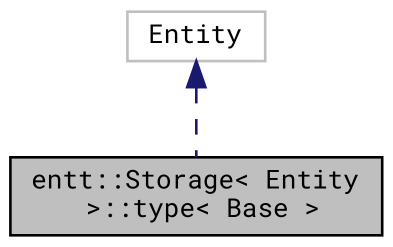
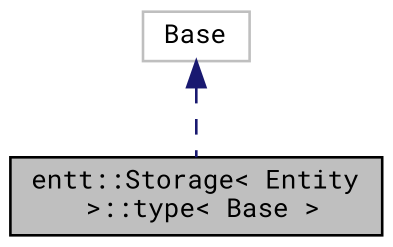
node "Entity": label "Entity" -> "Base"
